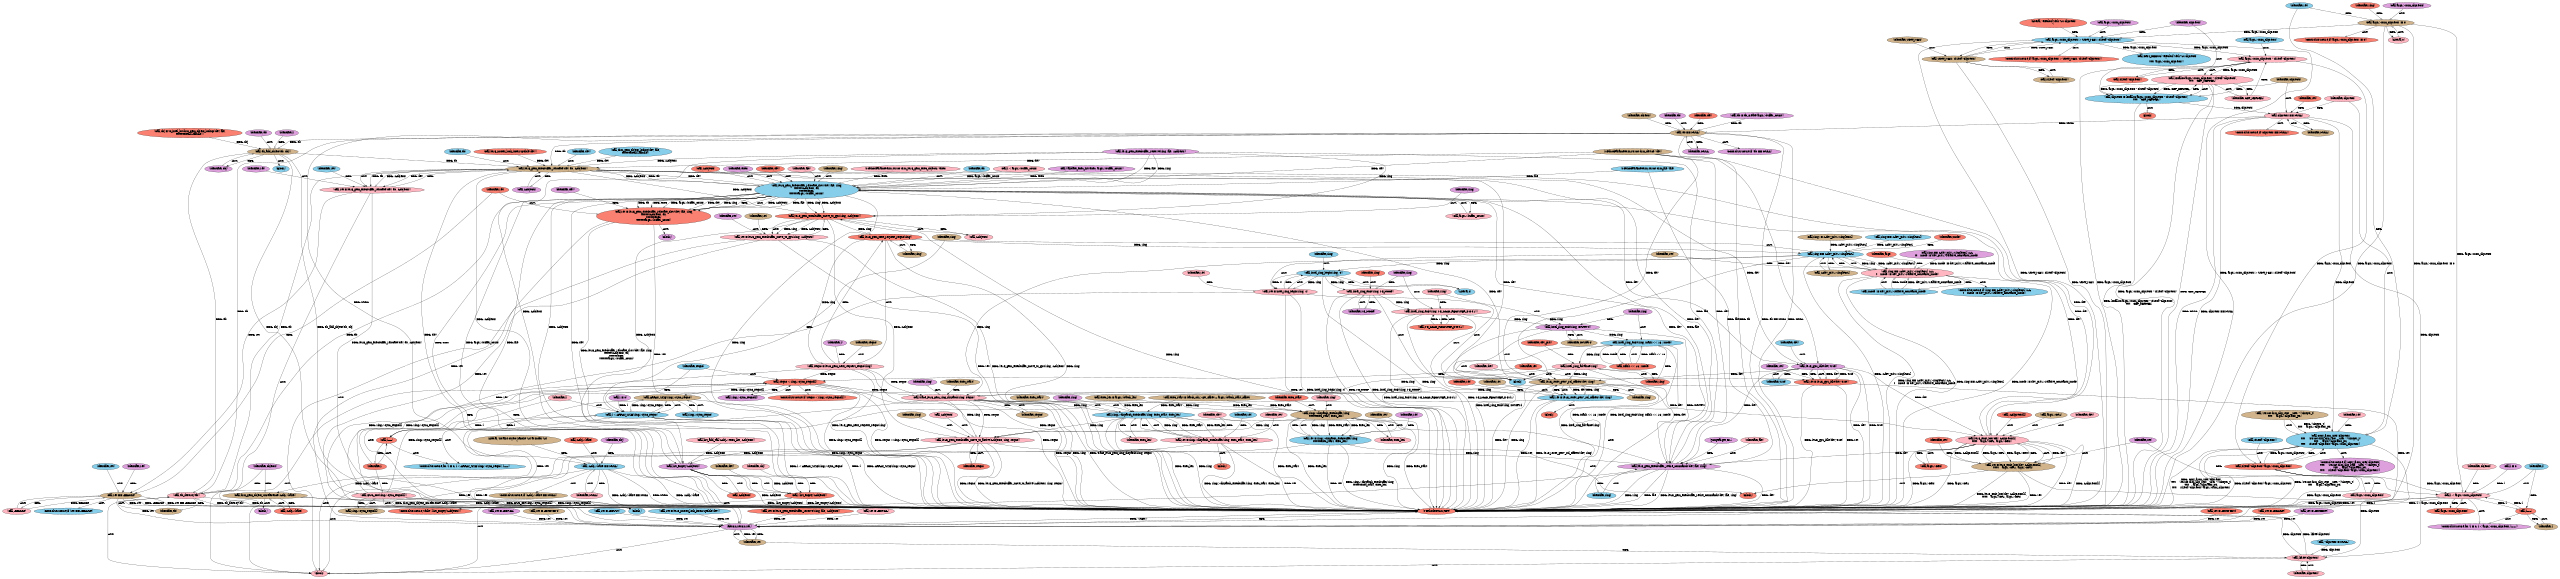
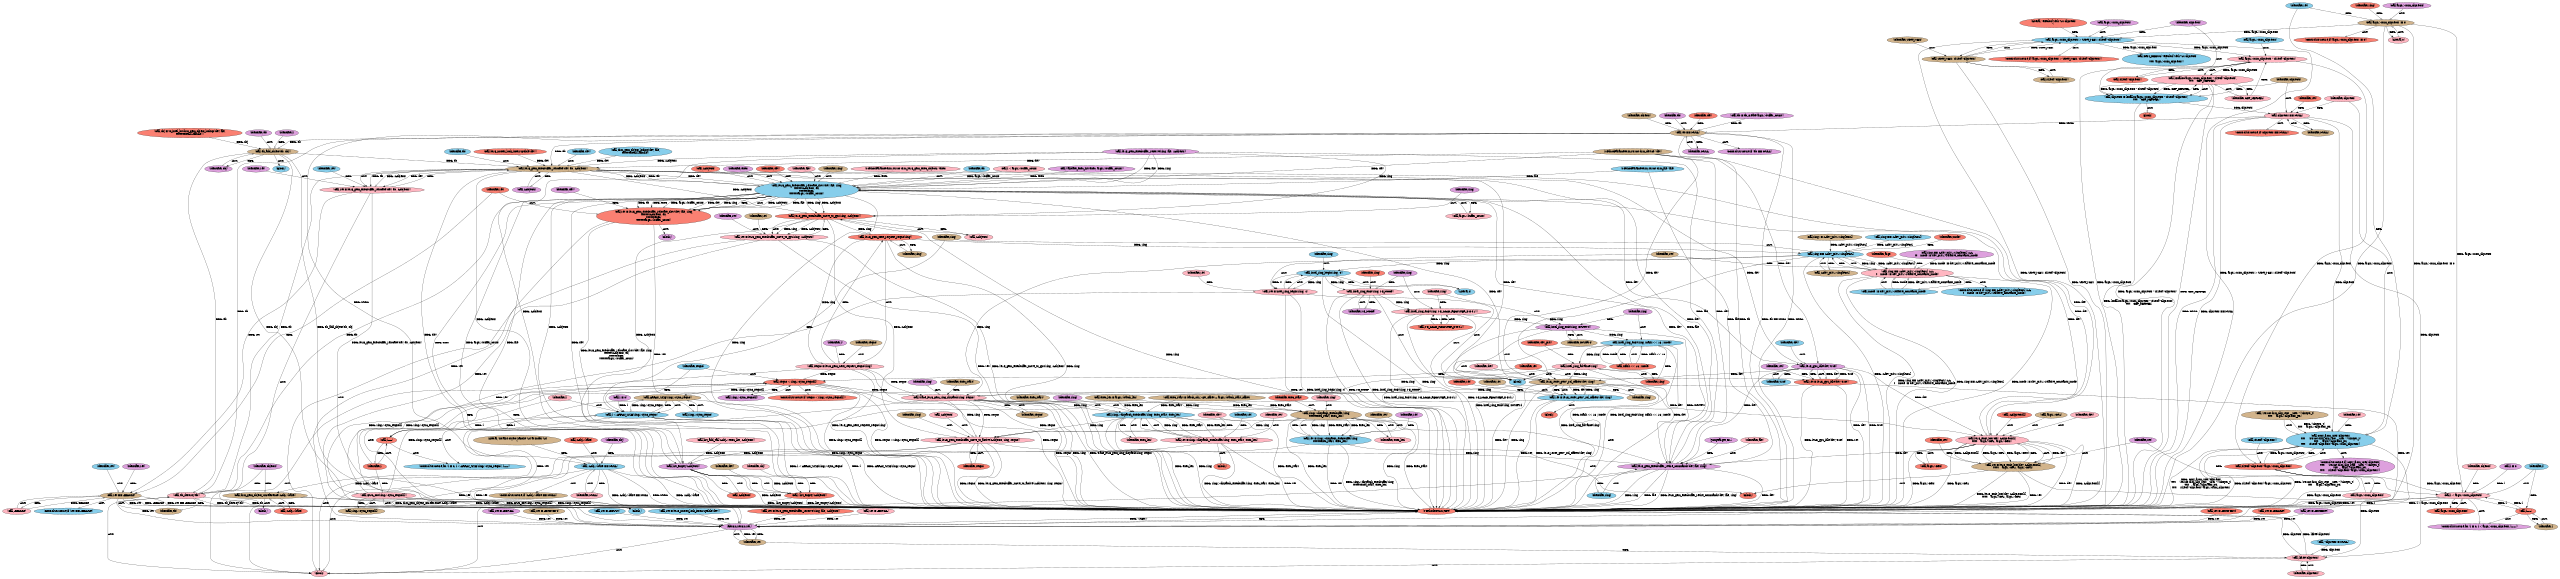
node "(ControlStructure,while (!list_empty(&objects)))": removed
